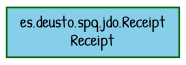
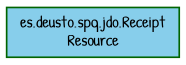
node "es.deusto.spq.jdo.Receipt Receipt": label "es.deusto.spq.jdo.Receipt Receipt" -> "es.deusto.spq.jdo.Receipt Resource"
